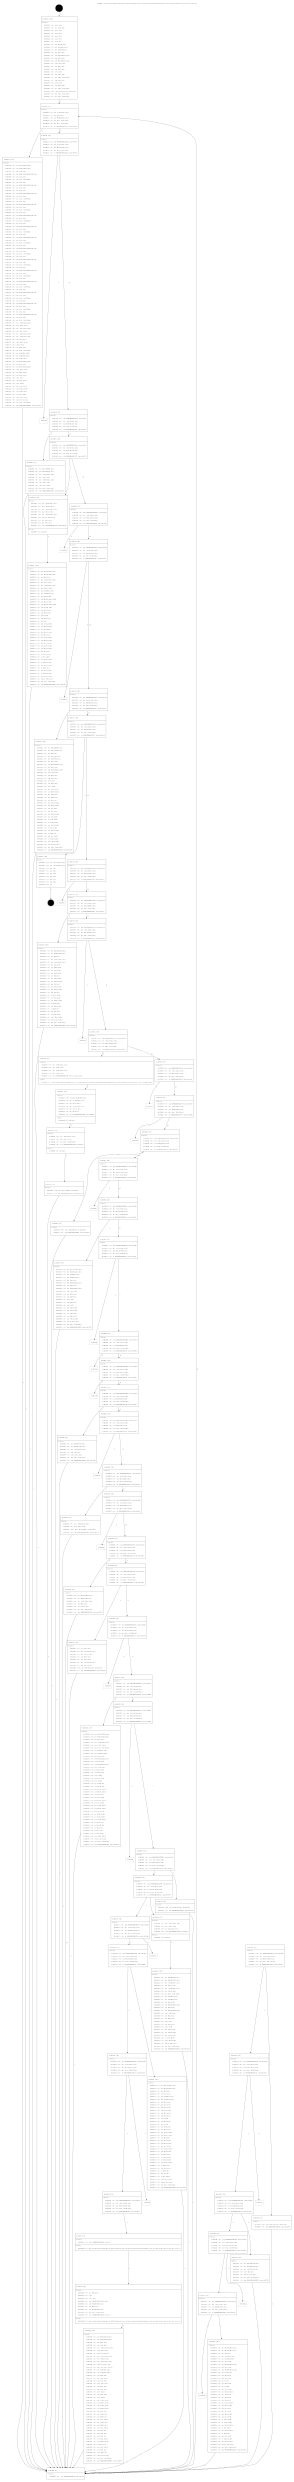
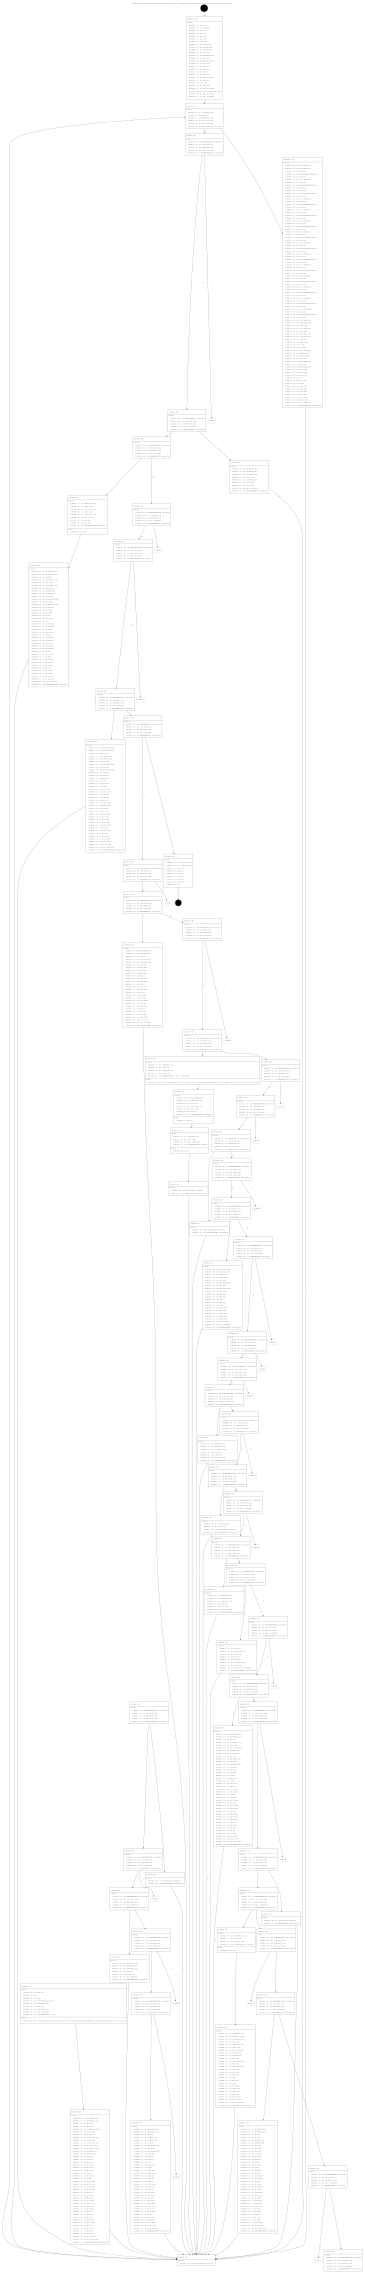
node "0x4020c3 [5]": removed
